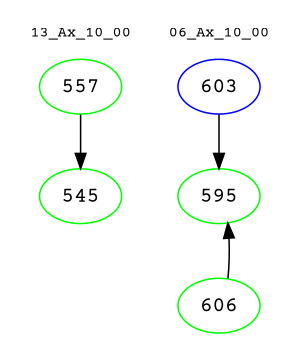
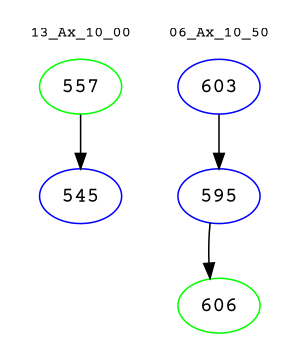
cluster "06_Ax_10_00": label "06_Ax_10_00" -> "06_Ax_10_50"
node "545": color green -> blue
node "595": color green -> blue
edge "606" -> "595": reversed
